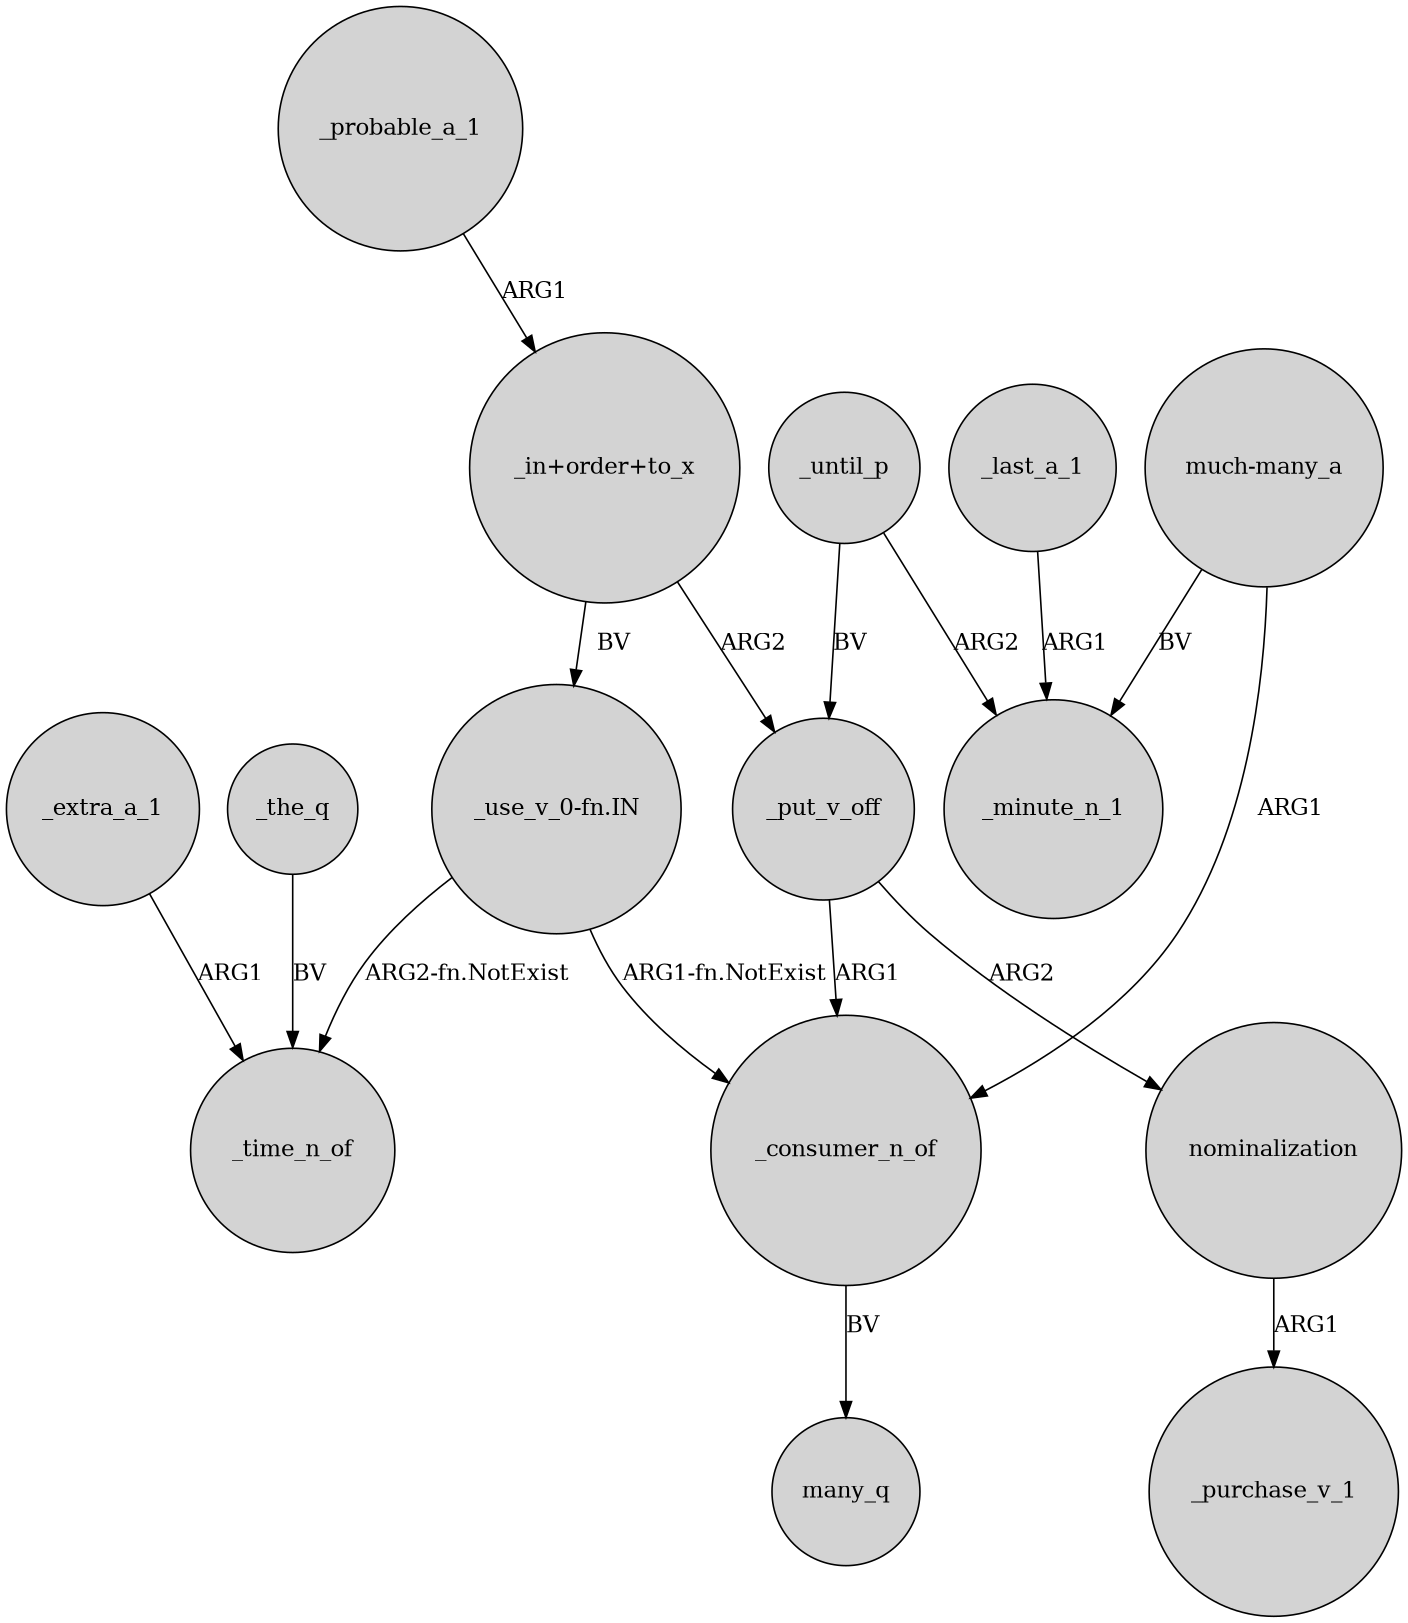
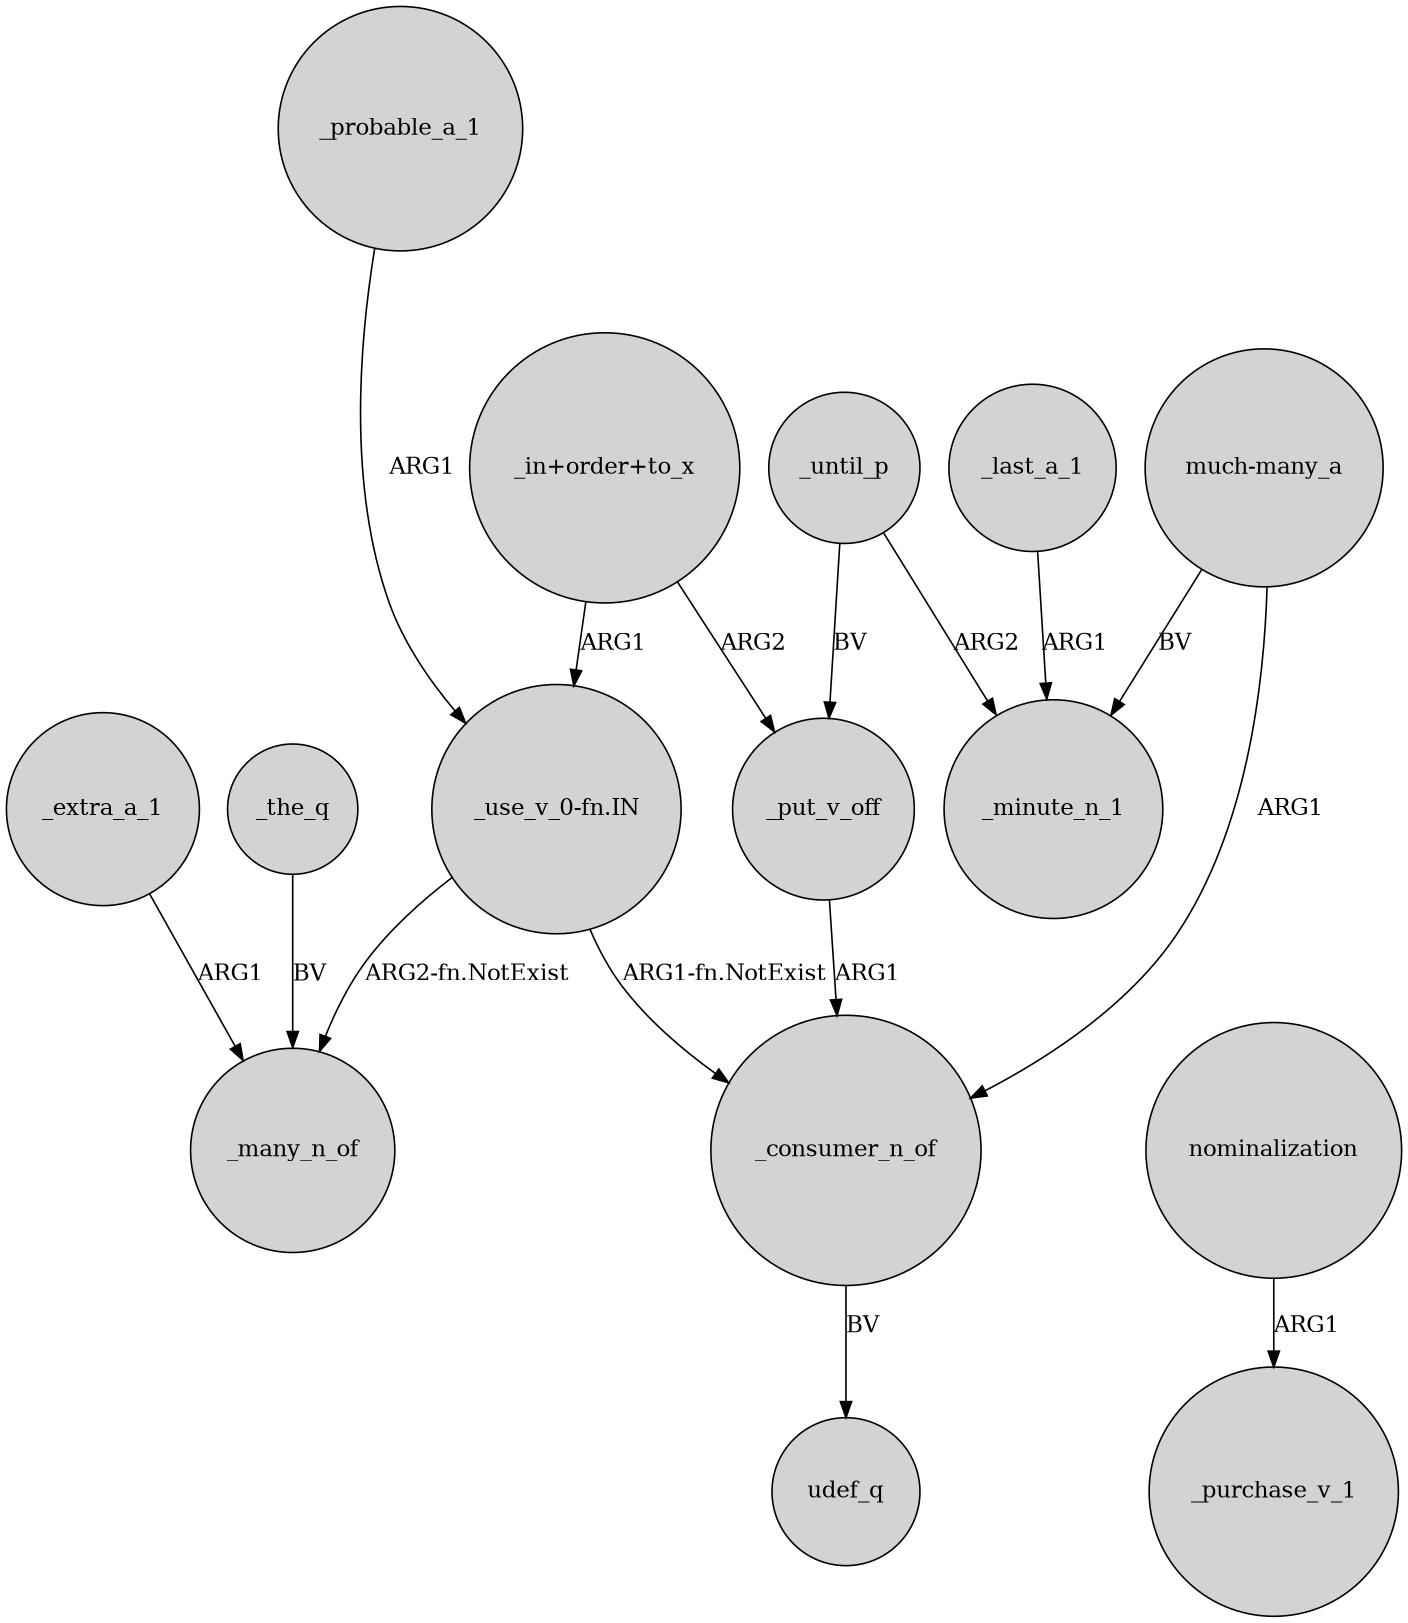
edge "_probable_a_1" -> "_in+order+to_x": now "_probable_a_1" -> "_use_v_0-fn.IN"
edge "_in+order+to_x" -> "_use_v_0-fn.IN": label "BV" -> "ARG1"
edge "_put_v_off" -> "nominalization": removed, label "ARG2"
node "_time_n_of": label "_time_n_of" -> "_many_n_of"
node "many_q": label "many_q" -> "udef_q"
